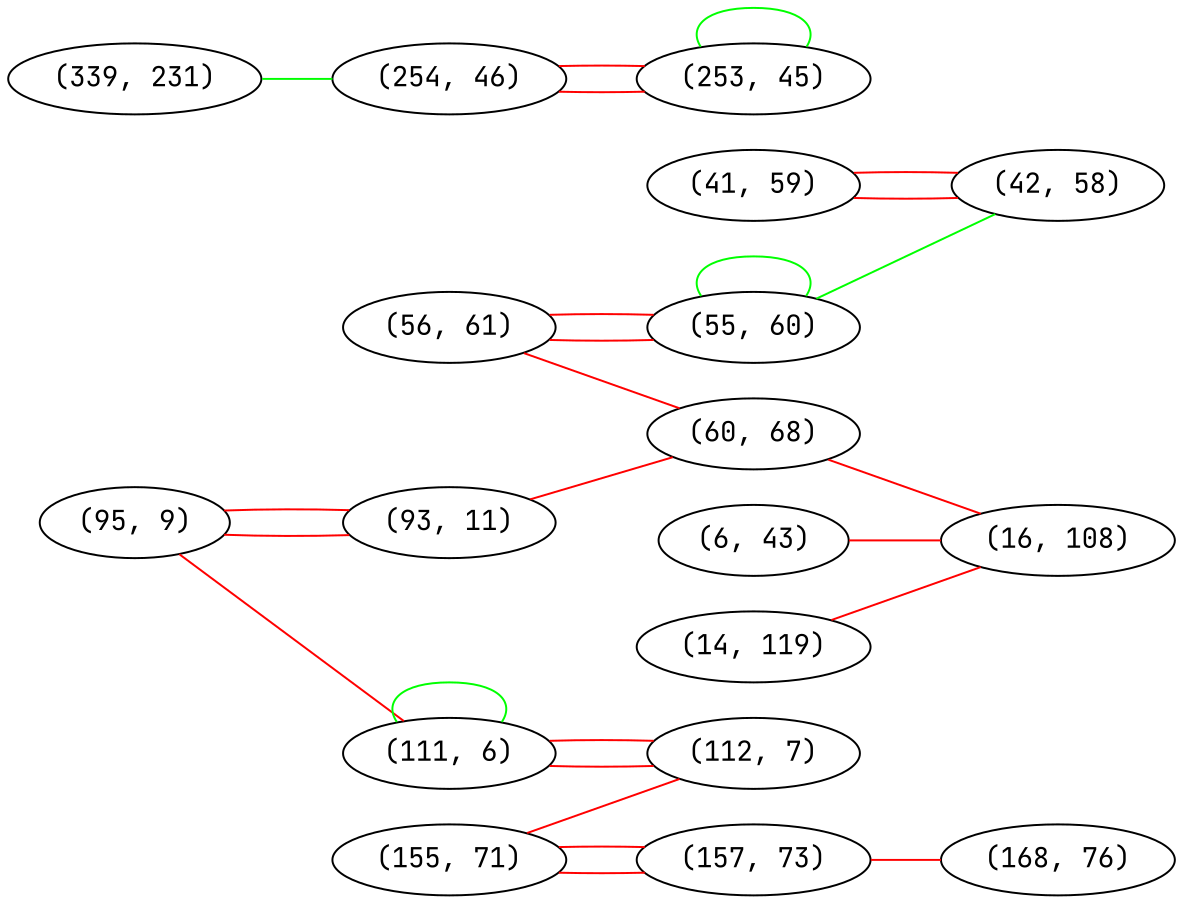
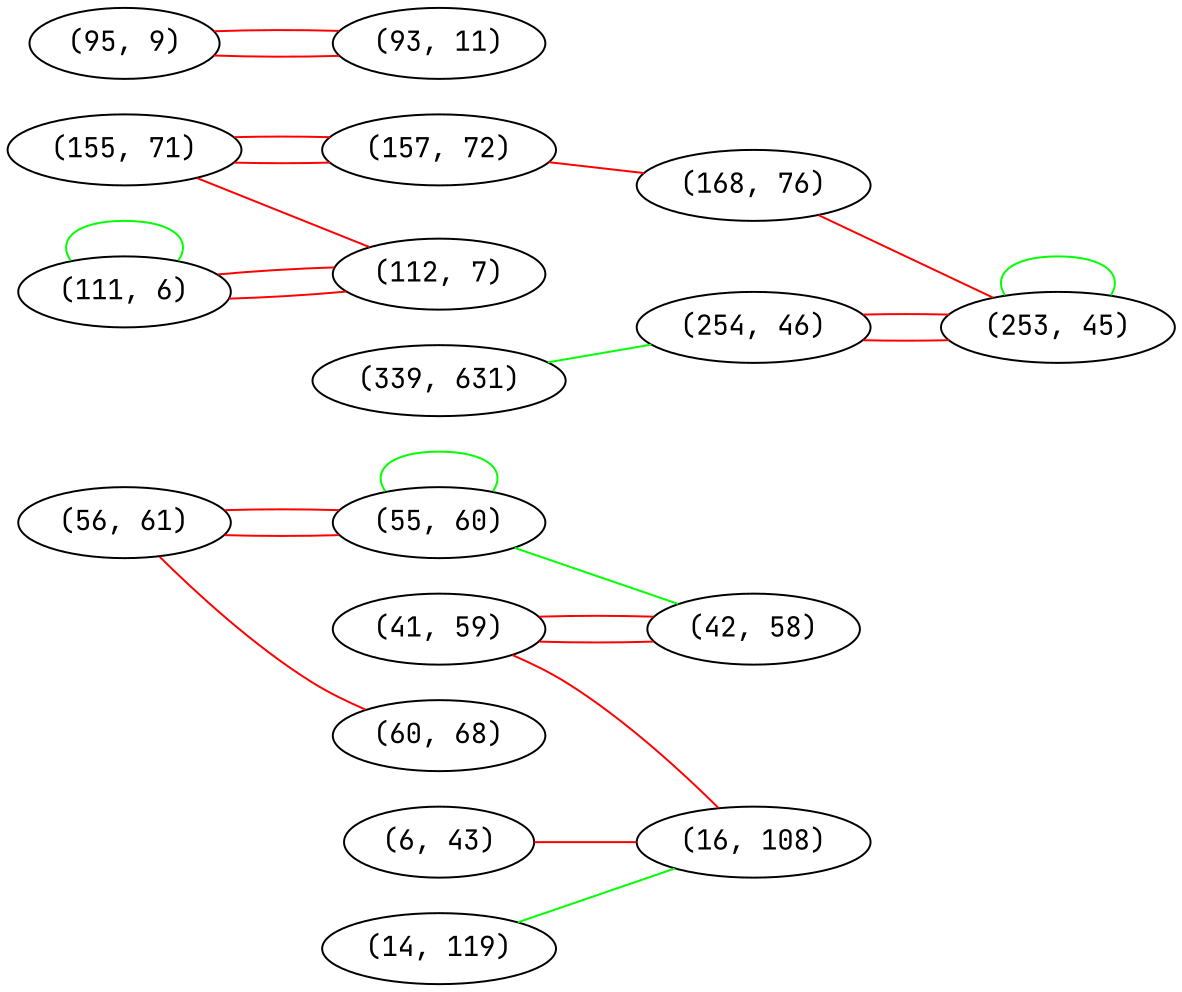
node "(339, 231)": label "(339, 231)" -> "(339, 631)"
edge "(168, 76)" -- "(253, 45)": added
edge "(60, 68)" -- "(93, 11)": removed
edge "(60, 68)" -- "(16, 108)": now "(41, 59)" -- "(16, 108)"
edge "(16, 108)" -- "(14, 119)": color red -> green
edge "(95, 9)" -- "(111, 6)": removed
node "(157, 73)": label "(157, 73)" -> "(157, 72)"
